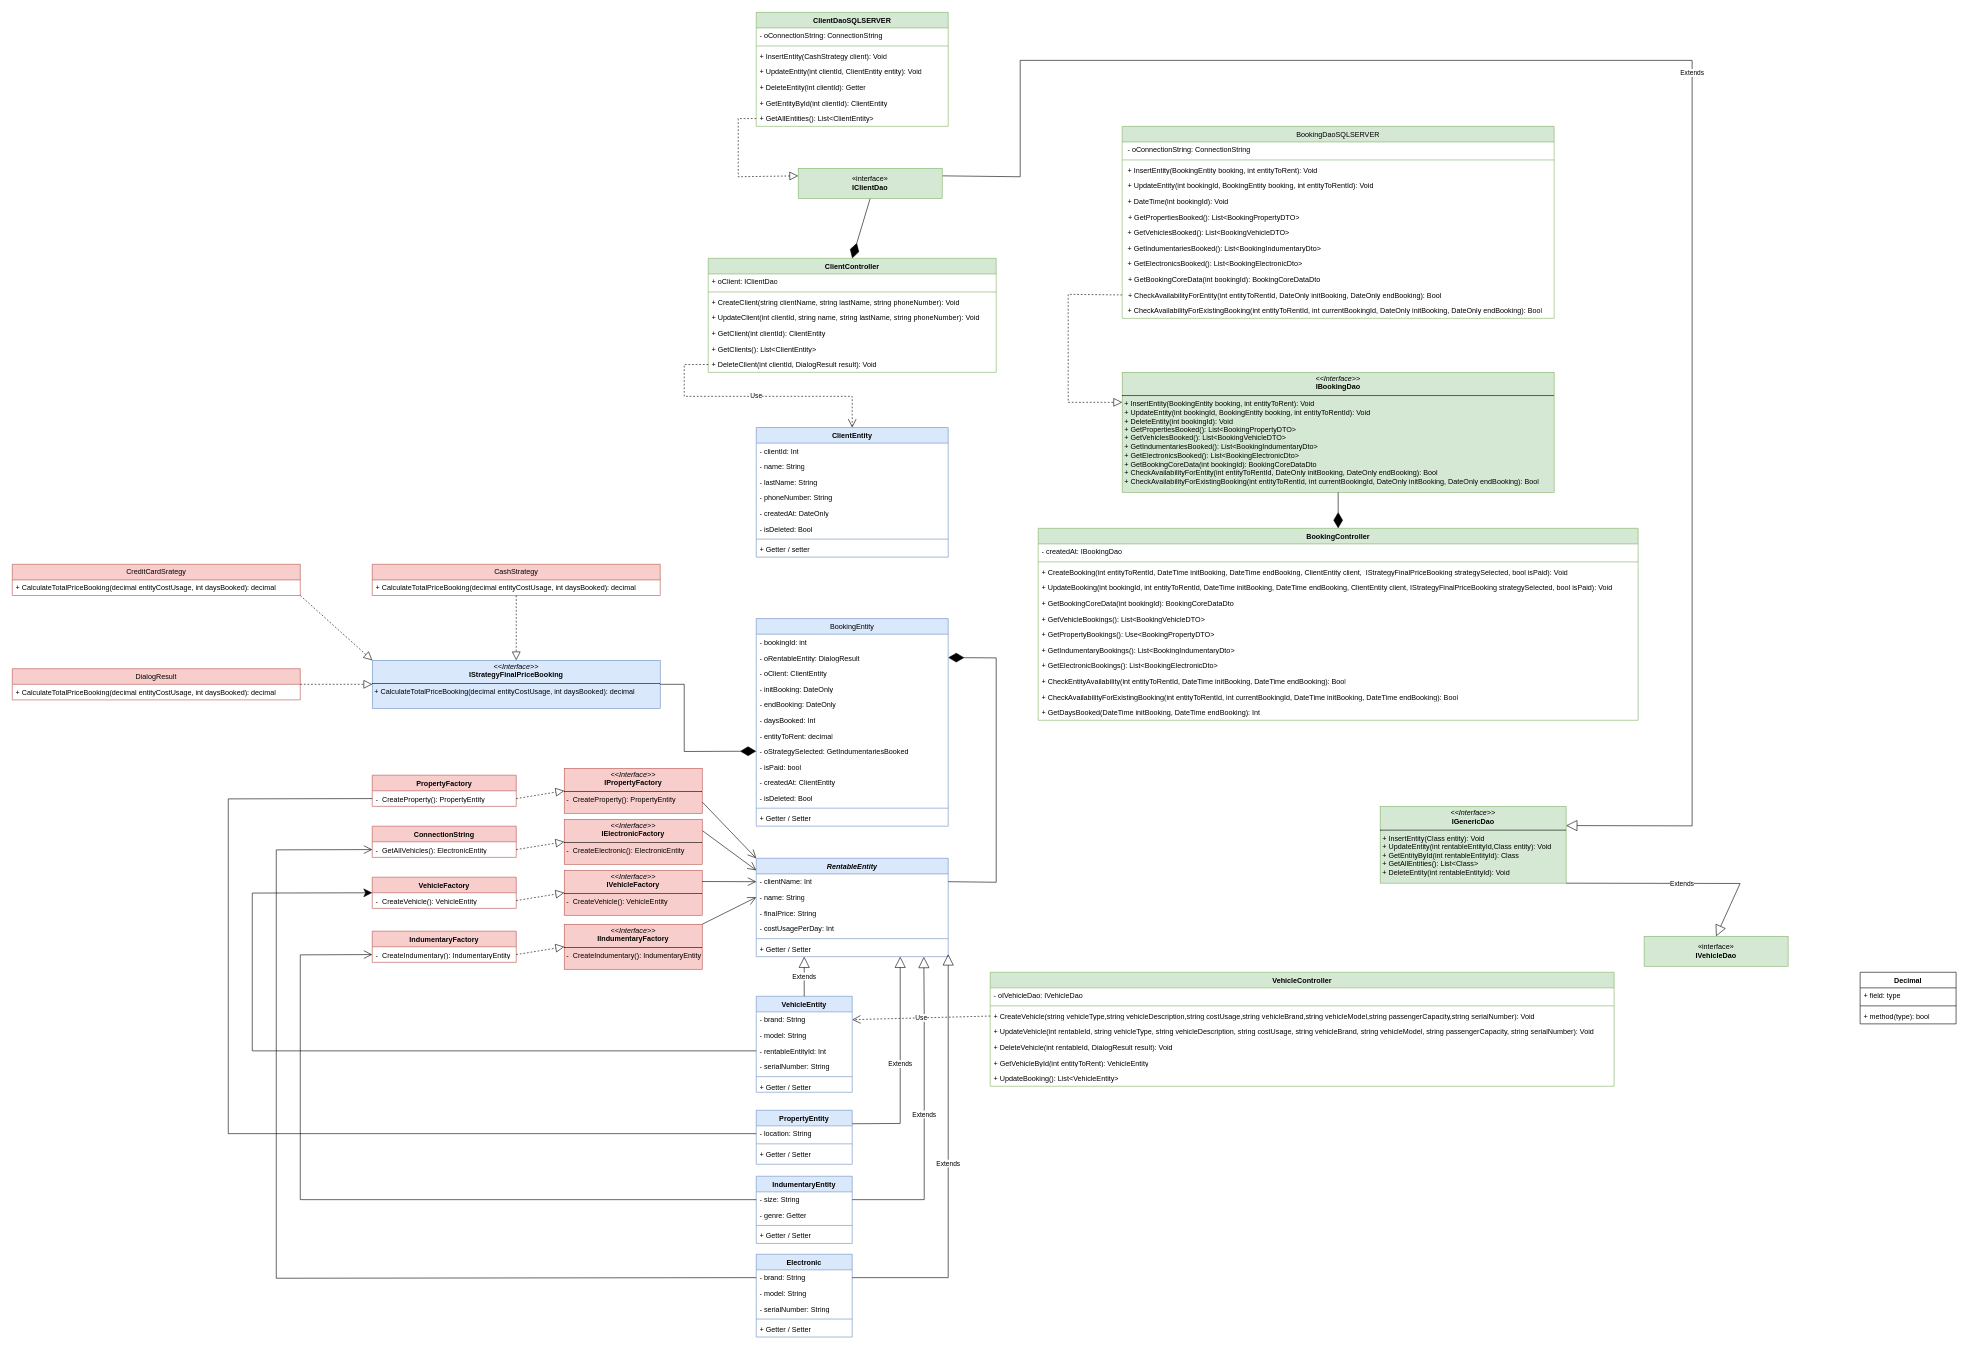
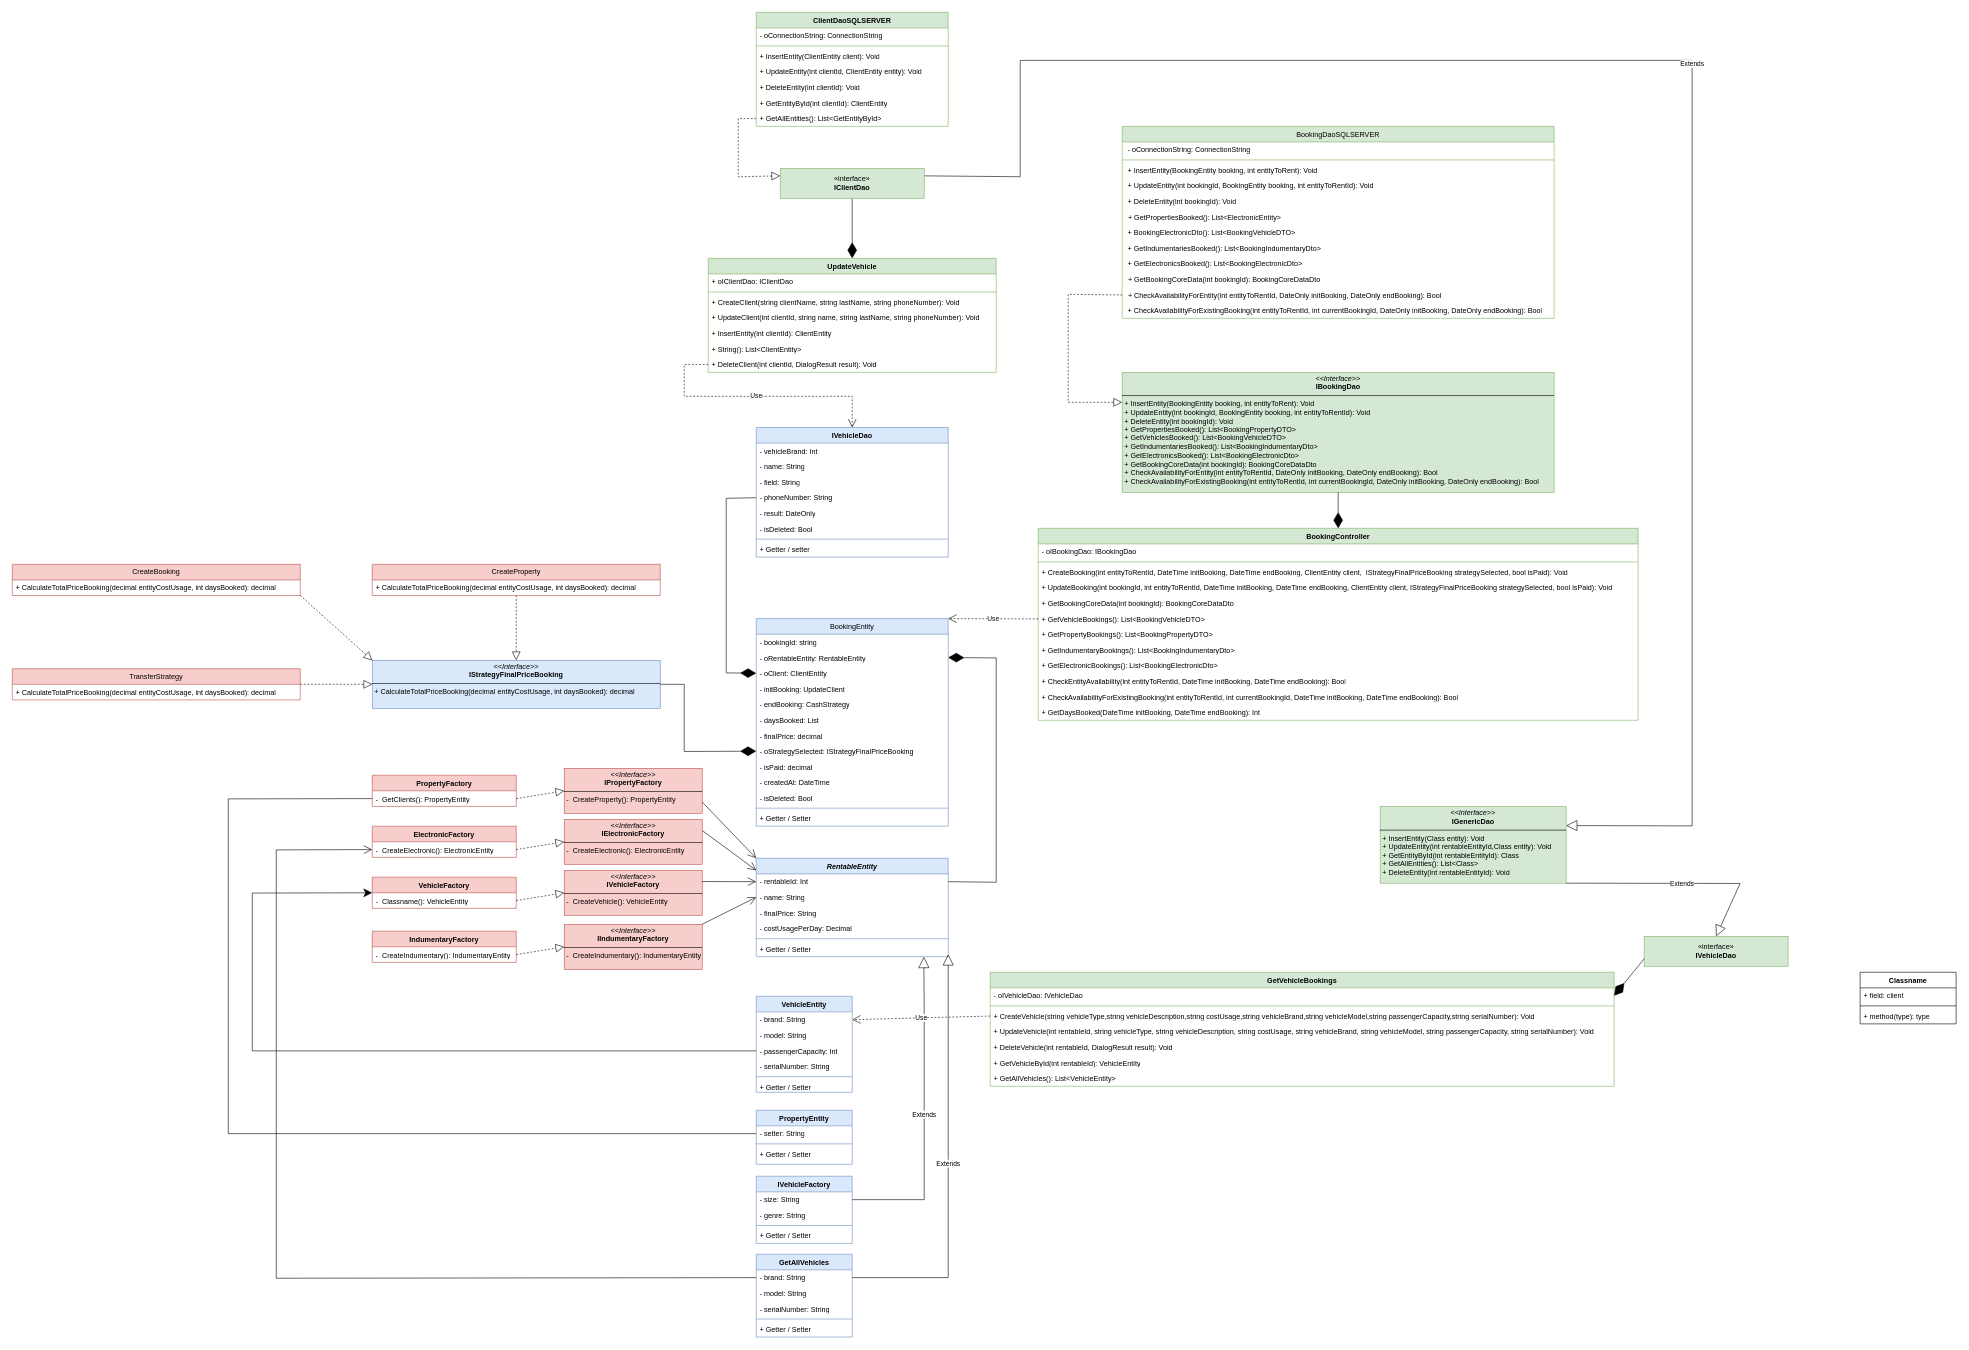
node "+ InsertEntity(CashStrategy client): Void": label "+ InsertEntity(CashStrategy client): Void" -> "+ InsertEntity(ClientEntity client): Void"
node "+ DeleteEntity(int clientId): Getter": label "+ DeleteEntity(int clientId): Getter" -> "+ DeleteEntity(int clientId): Void"
node "+ GetAllEntities(): List<ClientEntity>": label "+ GetAllEntities(): List<ClientEntity>" -> "+ GetAllEntities(): List<GetEntityById>"
node "«interface» IClientDao": moved (870, 183) -> (852, 183)
node "+ DateTime(int bookingId): Void": label "+ DateTime(int bookingId): Void" -> "+ DeleteEntity(int bookingId): Void"
node "+ GetPropertiesBooked(): List<BookingPropertyDTO>": label "+ GetPropertiesBooked(): List<BookingPropertyDTO>" -> "+ GetPropertiesBooked(): List<ElectronicEntity>"
node "+ GetVehiclesBooked(): List<BookingVehicleDTO>": label "+ GetVehiclesBooked(): List<BookingVehicleDTO>" -> "+ BookingElectronicDto(): List<BookingVehicleDTO>"
node "ClientController": label "ClientController" -> "UpdateVehicle"
node "+ oClient: IClientDao": label "+ oClient: IClientDao" -> "+ oIClientDao: IClientDao"
node "+ GetClient(int clientId): ClientEntity": label "+ GetClient(int clientId): ClientEntity" -> "+ InsertEntity(int clientId): ClientEntity"
node "+ GetClients(): List<ClientEntity>": label "+ GetClients(): List<ClientEntity>" -> "+ String(): List<ClientEntity>"
node "ClientEntity": label "ClientEntity" -> "IVehicleDao"
node "- clientId: Int": label "- clientId: Int" -> "- vehicleBrand: Int"
node "- lastName: String": label "- lastName: String" -> "- field: String"
node "- createdAt: DateOnly": label "- createdAt: DateOnly" -> "- result: DateOnly"
node "- createdAt: IBookingDao": label "- createdAt: IBookingDao" -> "- oIBookingDao: IBookingDao"
node "CreditCardSrategy": label "CreditCardSrategy" -> "CreateBooking"
node "CashStrategy": label "CashStrategy" -> "CreateProperty"
edge "+ GetVehicleBookings(): List<BookingVehicleDTO>" -> "BookingEntity": added, label "Use"
node "+ GetPropertyBookings(): Use<BookingPropertyDTO>": label "+ GetPropertyBookings(): Use<BookingPropertyDTO>" -> "+ GetPropertyBookings(): List<BookingPropertyDTO>"
node "- bookingId: int": label "- bookingId: int" -> "- bookingId: string"
node "- oRentableEntity: DialogResult": label "- oRentableEntity: DialogResult" -> "- oRentableEntity: RentableEntity"
edge "- phoneNumber: String" -> "- oClient: ClientEntity": added
node "DialogResult": label "DialogResult" -> "TransferStrategy"
node "- initBooking: DateOnly": label "- initBooking: DateOnly" -> "- initBooking: UpdateClient"
node "- endBooking: DateOnly": label "- endBooking: DateOnly" -> "- endBooking: CashStrategy"
node "- daysBooked: Int": label "- daysBooked: Int" -> "- daysBooked: List"
node "- entityToRent: decimal": label "- entityToRent: decimal" -> "- finalPrice: decimal"
node "- oStrategySelected: GetIndumentariesBooked": label "- oStrategySelected: GetIndumentariesBooked" -> "- oStrategySelected: IStrategyFinalPriceBooking"
node "- isPaid: bool": label "- isPaid: bool" -> "- isPaid: decimal"
node "- createdAt: ClientEntity": label "- createdAt: ClientEntity" -> "- createdAt: DateTime"
node "- CreateProperty(): PropertyEntity": label "- CreateProperty(): PropertyEntity" -> "- GetClients(): PropertyEntity"
node "ConnectionString": label "ConnectionString" -> "ElectronicFactory"
node "- GetAllVehicles(): ElectronicEntity": label "- GetAllVehicles(): ElectronicEntity" -> "- CreateElectronic(): ElectronicEntity"
node "- clientName: Int": label "- clientName: Int" -> "- rentableId: Int"
node "- CreateVehicle(): VehicleEntity": label "- CreateVehicle(): VehicleEntity" -> "- Classname(): VehicleEntity"
node "- costUsagePerDay: Int": label "- costUsagePerDay: Int" -> "- costUsagePerDay: Decimal"
edge "«interface» IVehicleDao" -> "- oIVehicleDao: IVehicleDao": added
node "VehicleController": label "VehicleController" -> "GetVehicleBookings"
node "Decimal": label "Decimal" -> "Classname"
edge "VehicleEntity" -> "RentableEntity": removed, label "Extends"
node "+ field: type": label "+ field: type" -> "+ field: client"
node "+ method(type): bool": label "+ method(type): bool" -> "+ method(type): type"
node "- rentableEntityId: Int": label "- rentableEntityId: Int" -> "- passengerCapacity: Int"
node "+ GetVehicleById(int entityToRent): VehicleEntity": label "+ GetVehicleById(int entityToRent): VehicleEntity" -> "+ GetVehicleById(int rentableId): VehicleEntity"
edge "PropertyEntity" -> "RentableEntity": removed, label "Extends"
node "+ UpdateBooking(): List<VehicleEntity>": label "+ UpdateBooking(): List<VehicleEntity>" -> "+ GetAllVehicles(): List<VehicleEntity>"
node "- location: String": label "- location: String" -> "- setter: String"
node "IndumentaryEntity": label "IndumentaryEntity" -> "IVehicleFactory"
edge "- size: String" -> "- CreateIndumentary(): IndumentaryEntity": removed
node "- genre: Getter": label "- genre: Getter" -> "- genre: String"
node "Electronic": label "Electronic" -> "GetAllVehicles"
